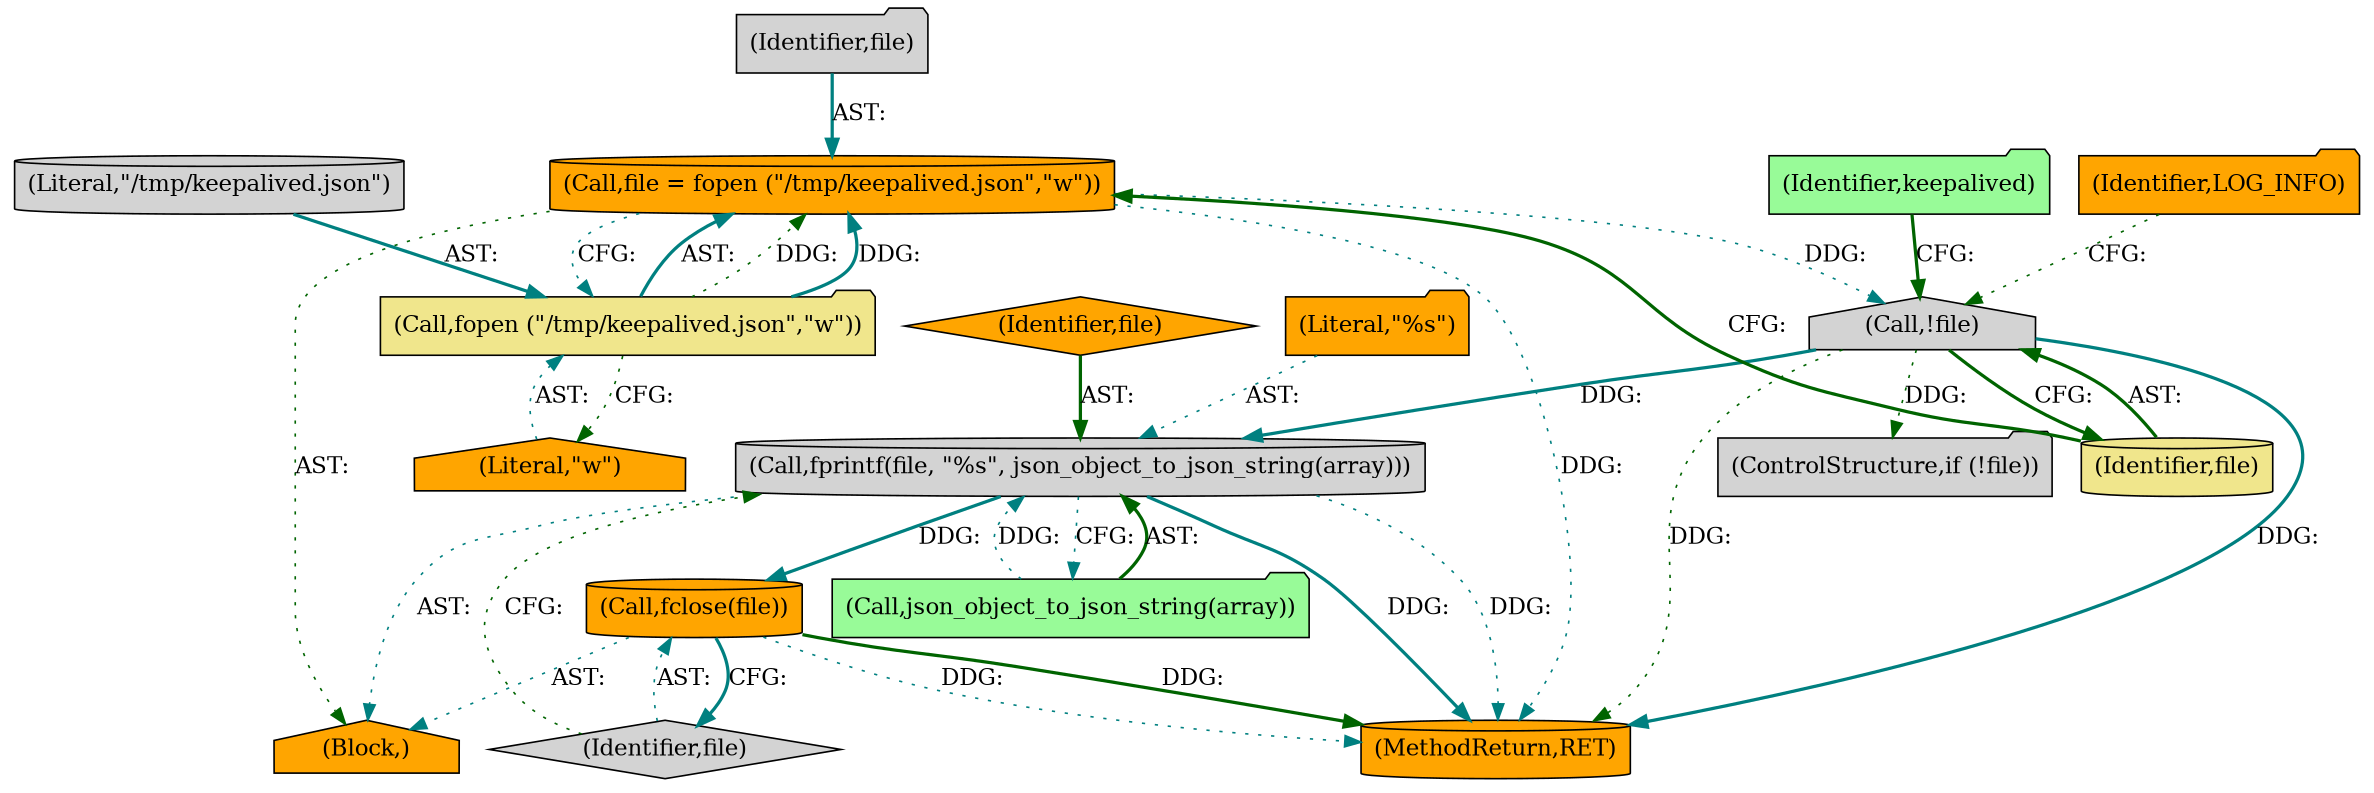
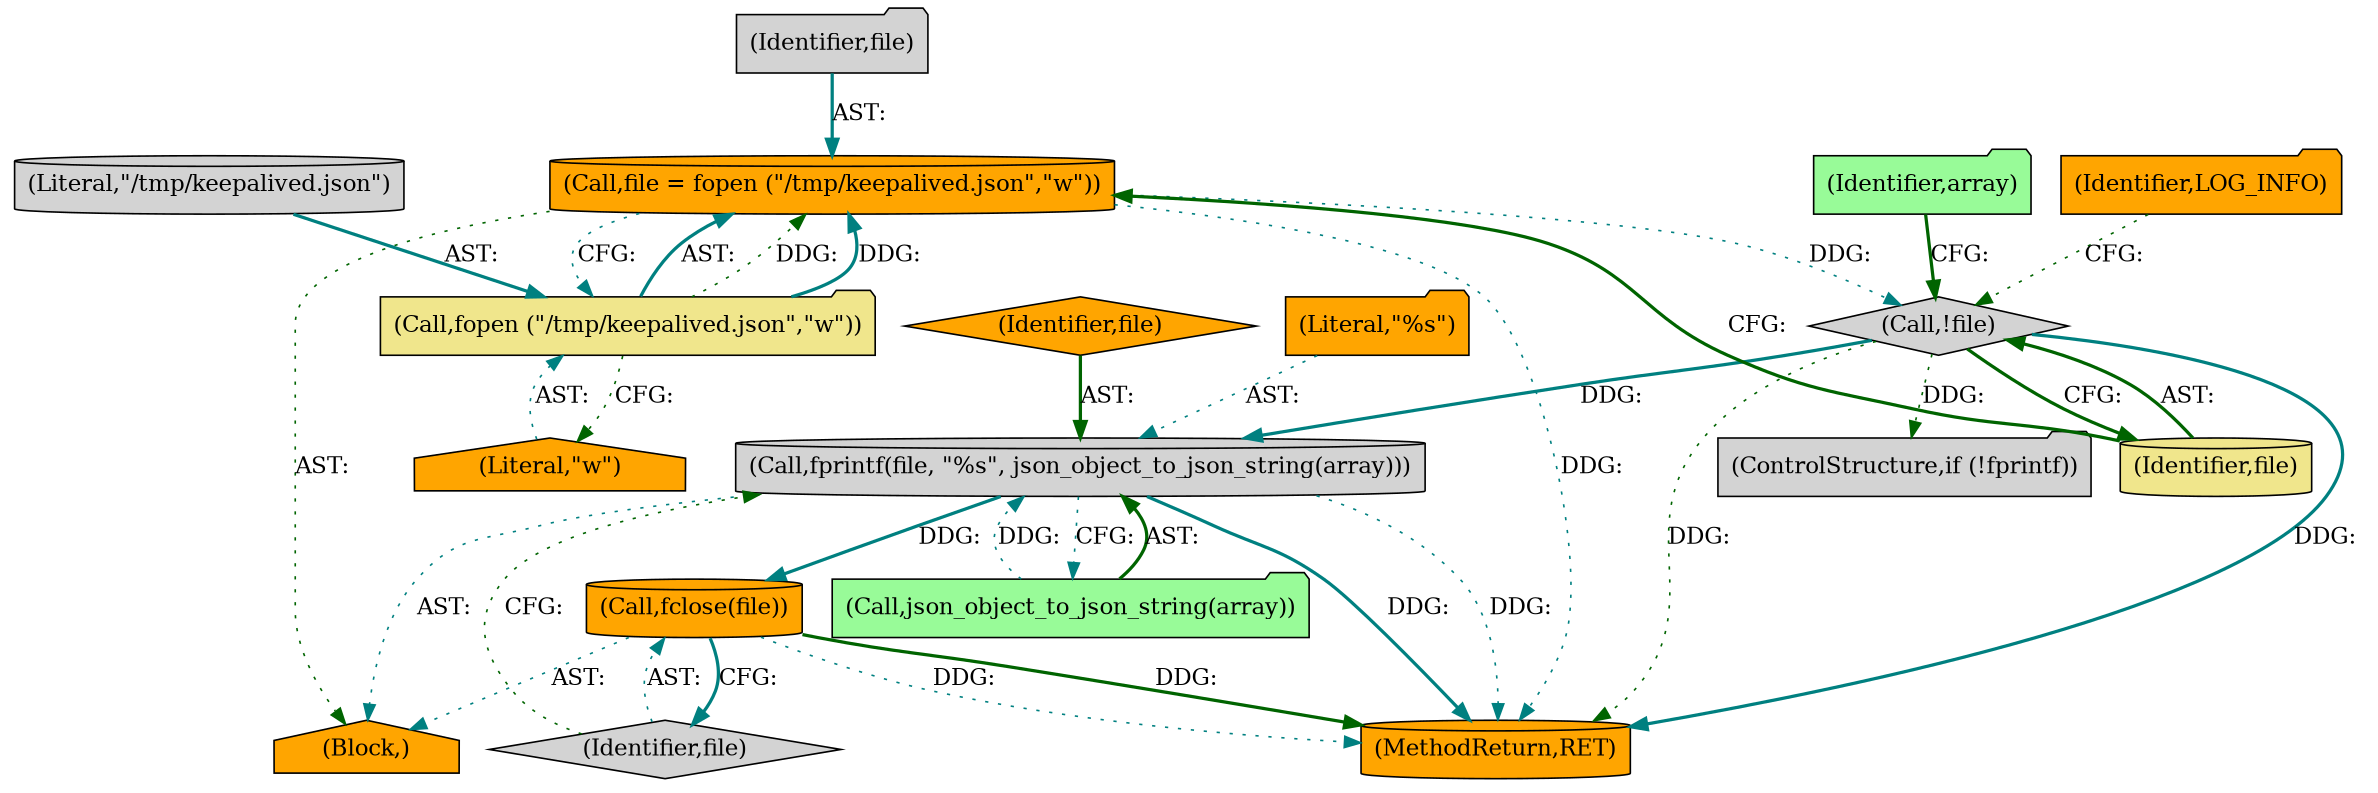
node "(Identifier,keepalived)": label "(Identifier,keepalived)" -> "(Identifier,array)"
node "(Call,!file)": shape house -> diamond
node "(ControlStructure,if (!file))": label "(ControlStructure,if (!file))" -> "(ControlStructure,if (!fprintf))"
